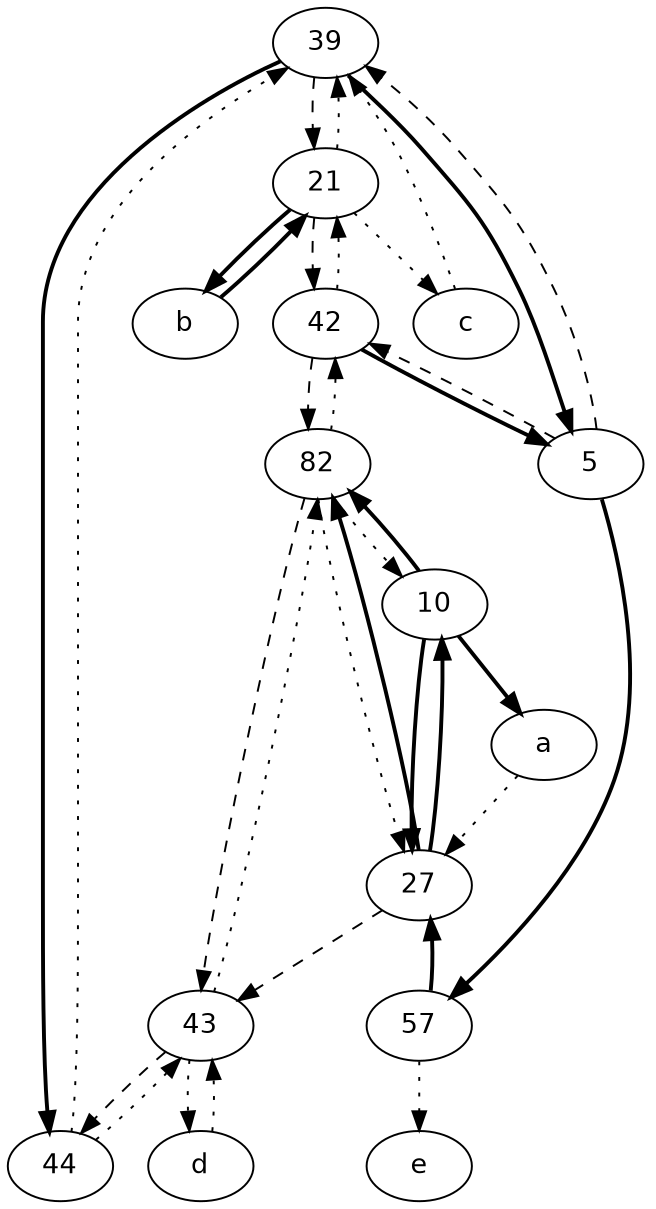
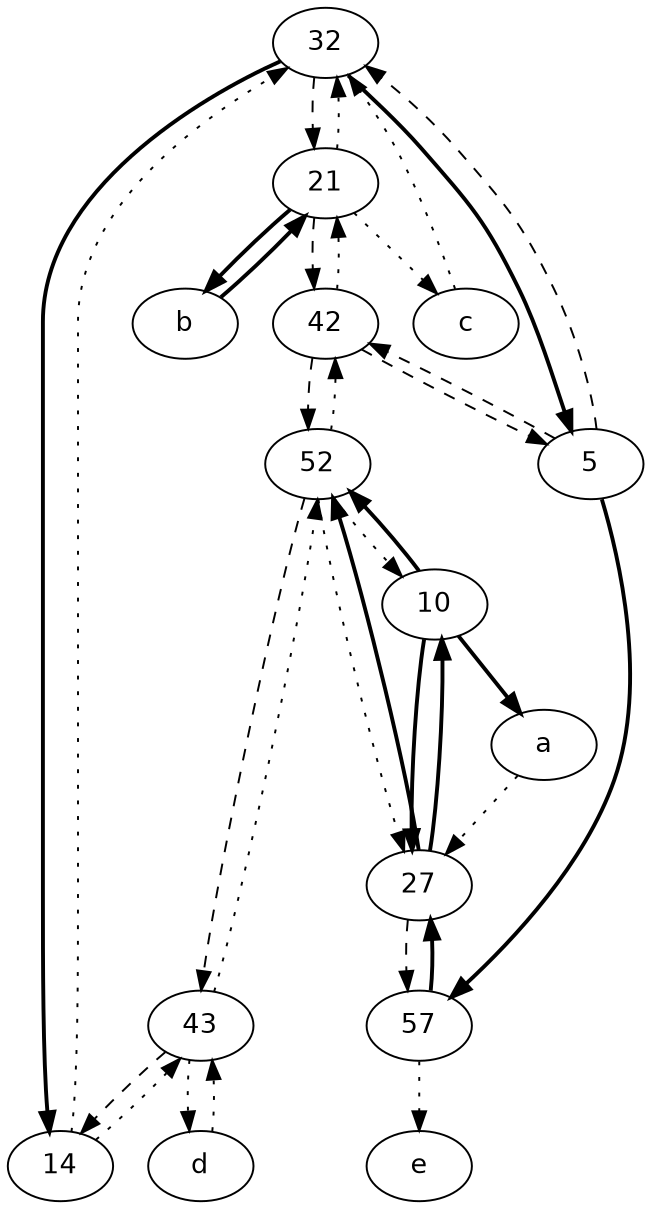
node "39": label "39" -> "32"
edge "42" -> "5": style bold -> dashed
node "82": label "82" -> "52"
edge "27" -> "43": now "27" -> "57"
node "44": label "44" -> "14"
